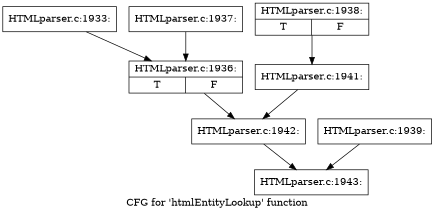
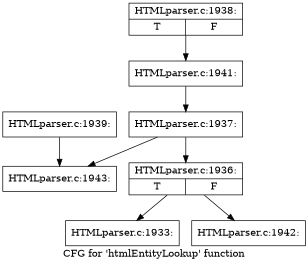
edge "HTMLparser.c:1933:" -> "HTMLparser.c:1936:": reversed
edge "HTMLparser.c:1941:" -> "HTMLparser.c:1942:": now "HTMLparser.c:1941:" -> "HTMLparser.c:1937:"
edge "HTMLparser.c:1942:" -> "HTMLparser.c:1943:": now "HTMLparser.c:1937:" -> "HTMLparser.c:1943:"
